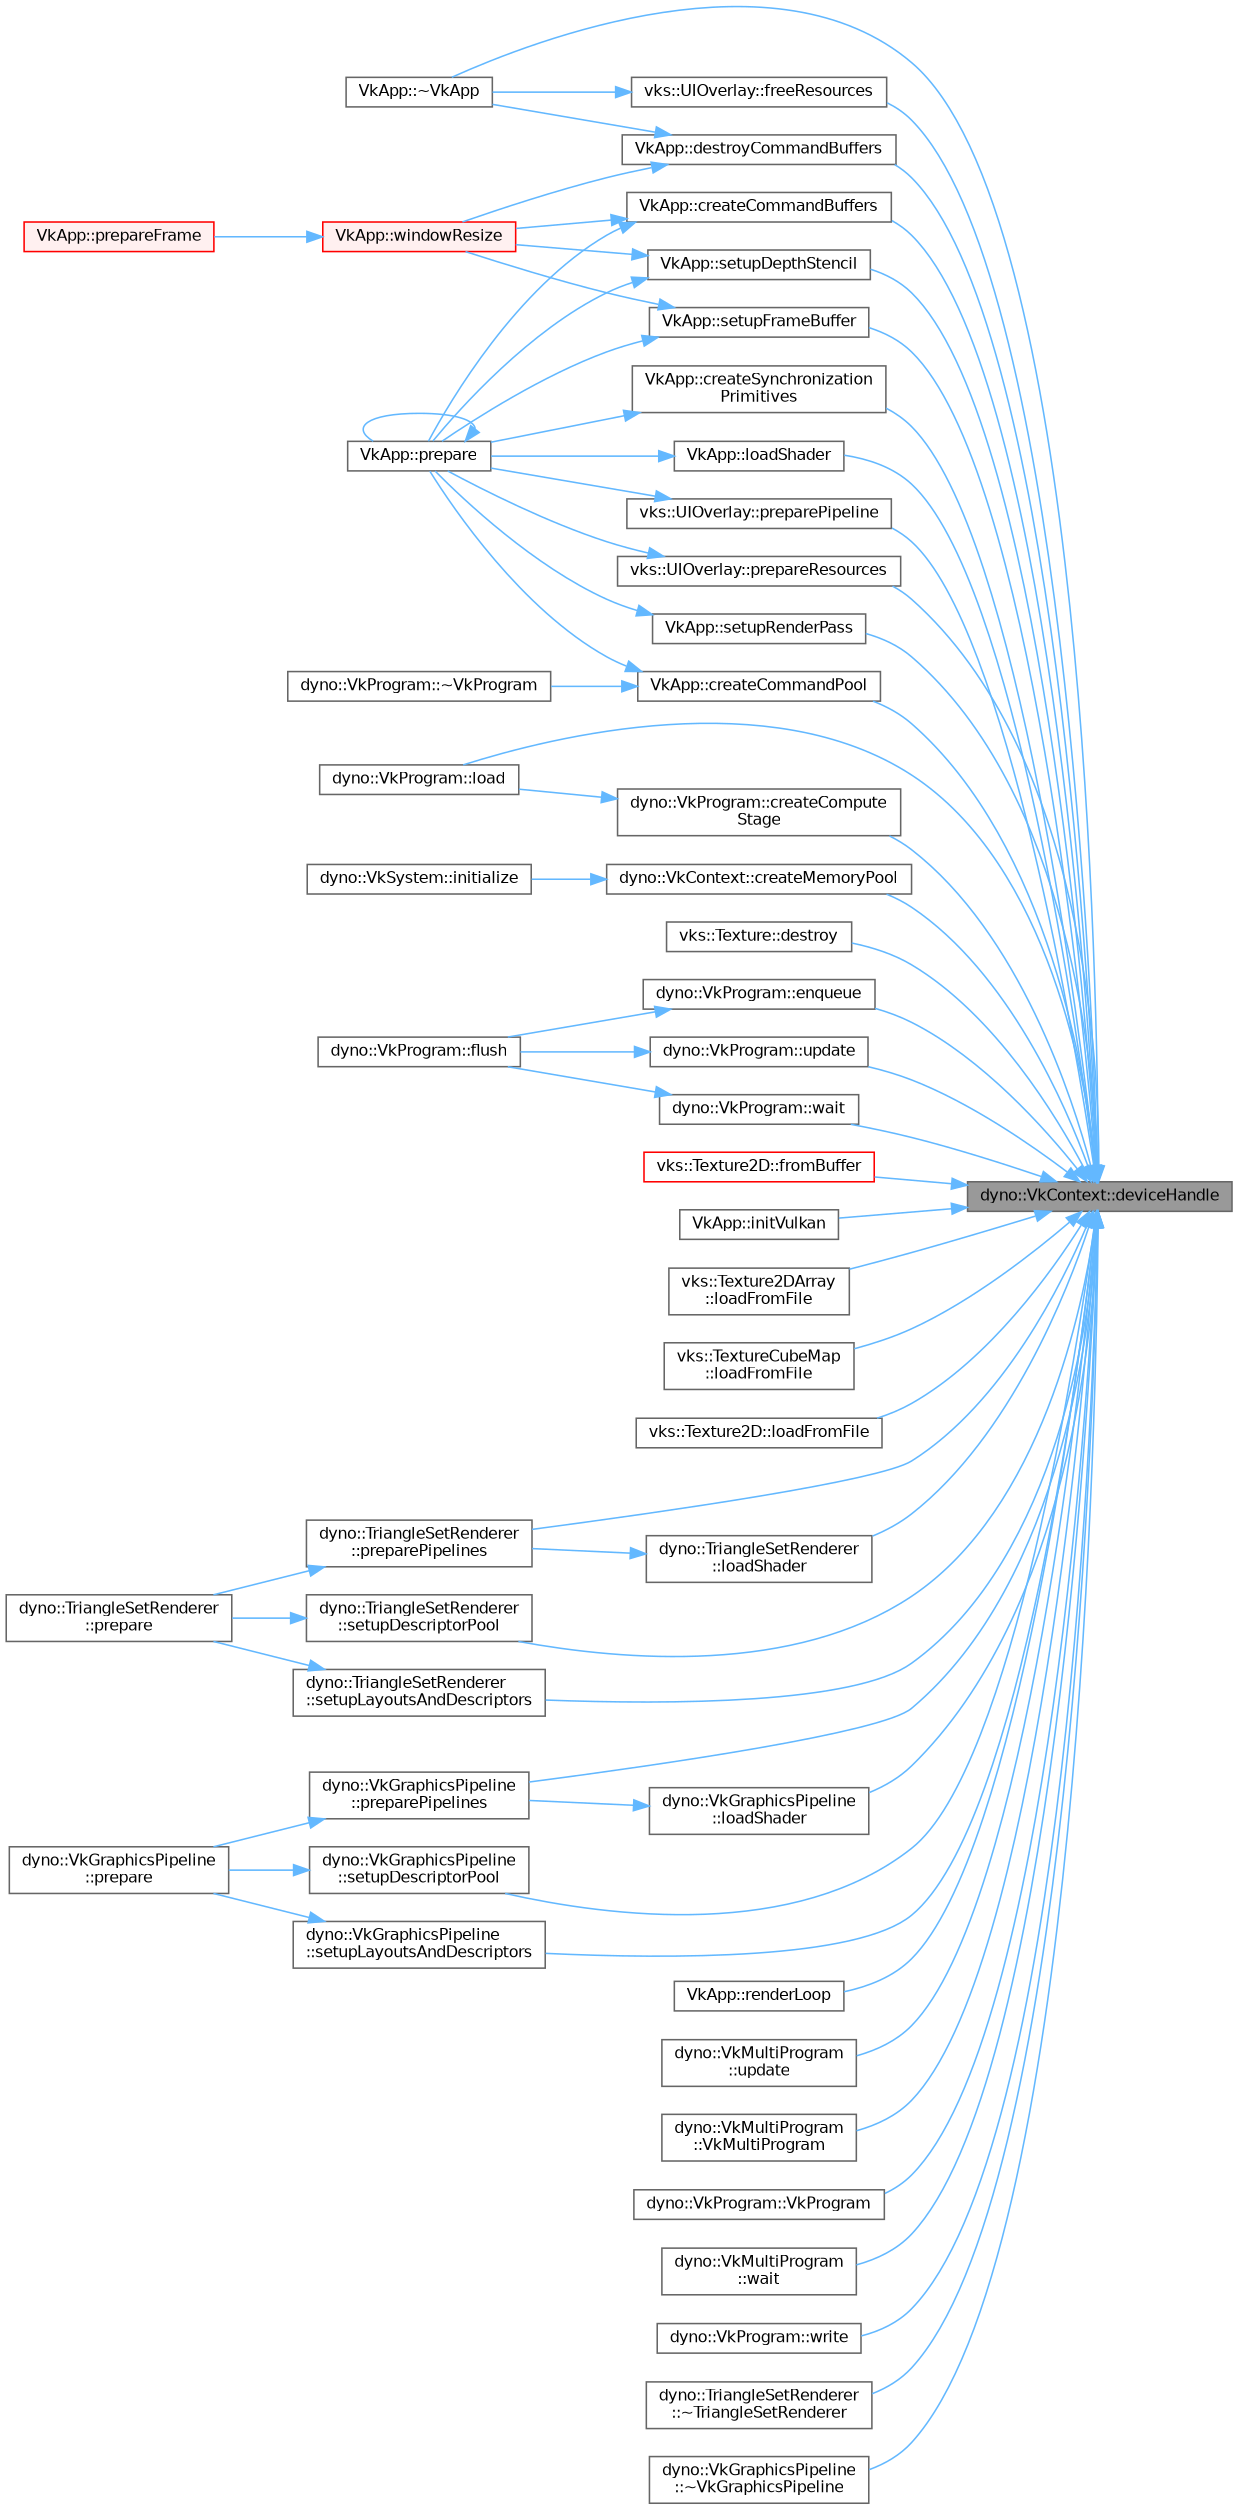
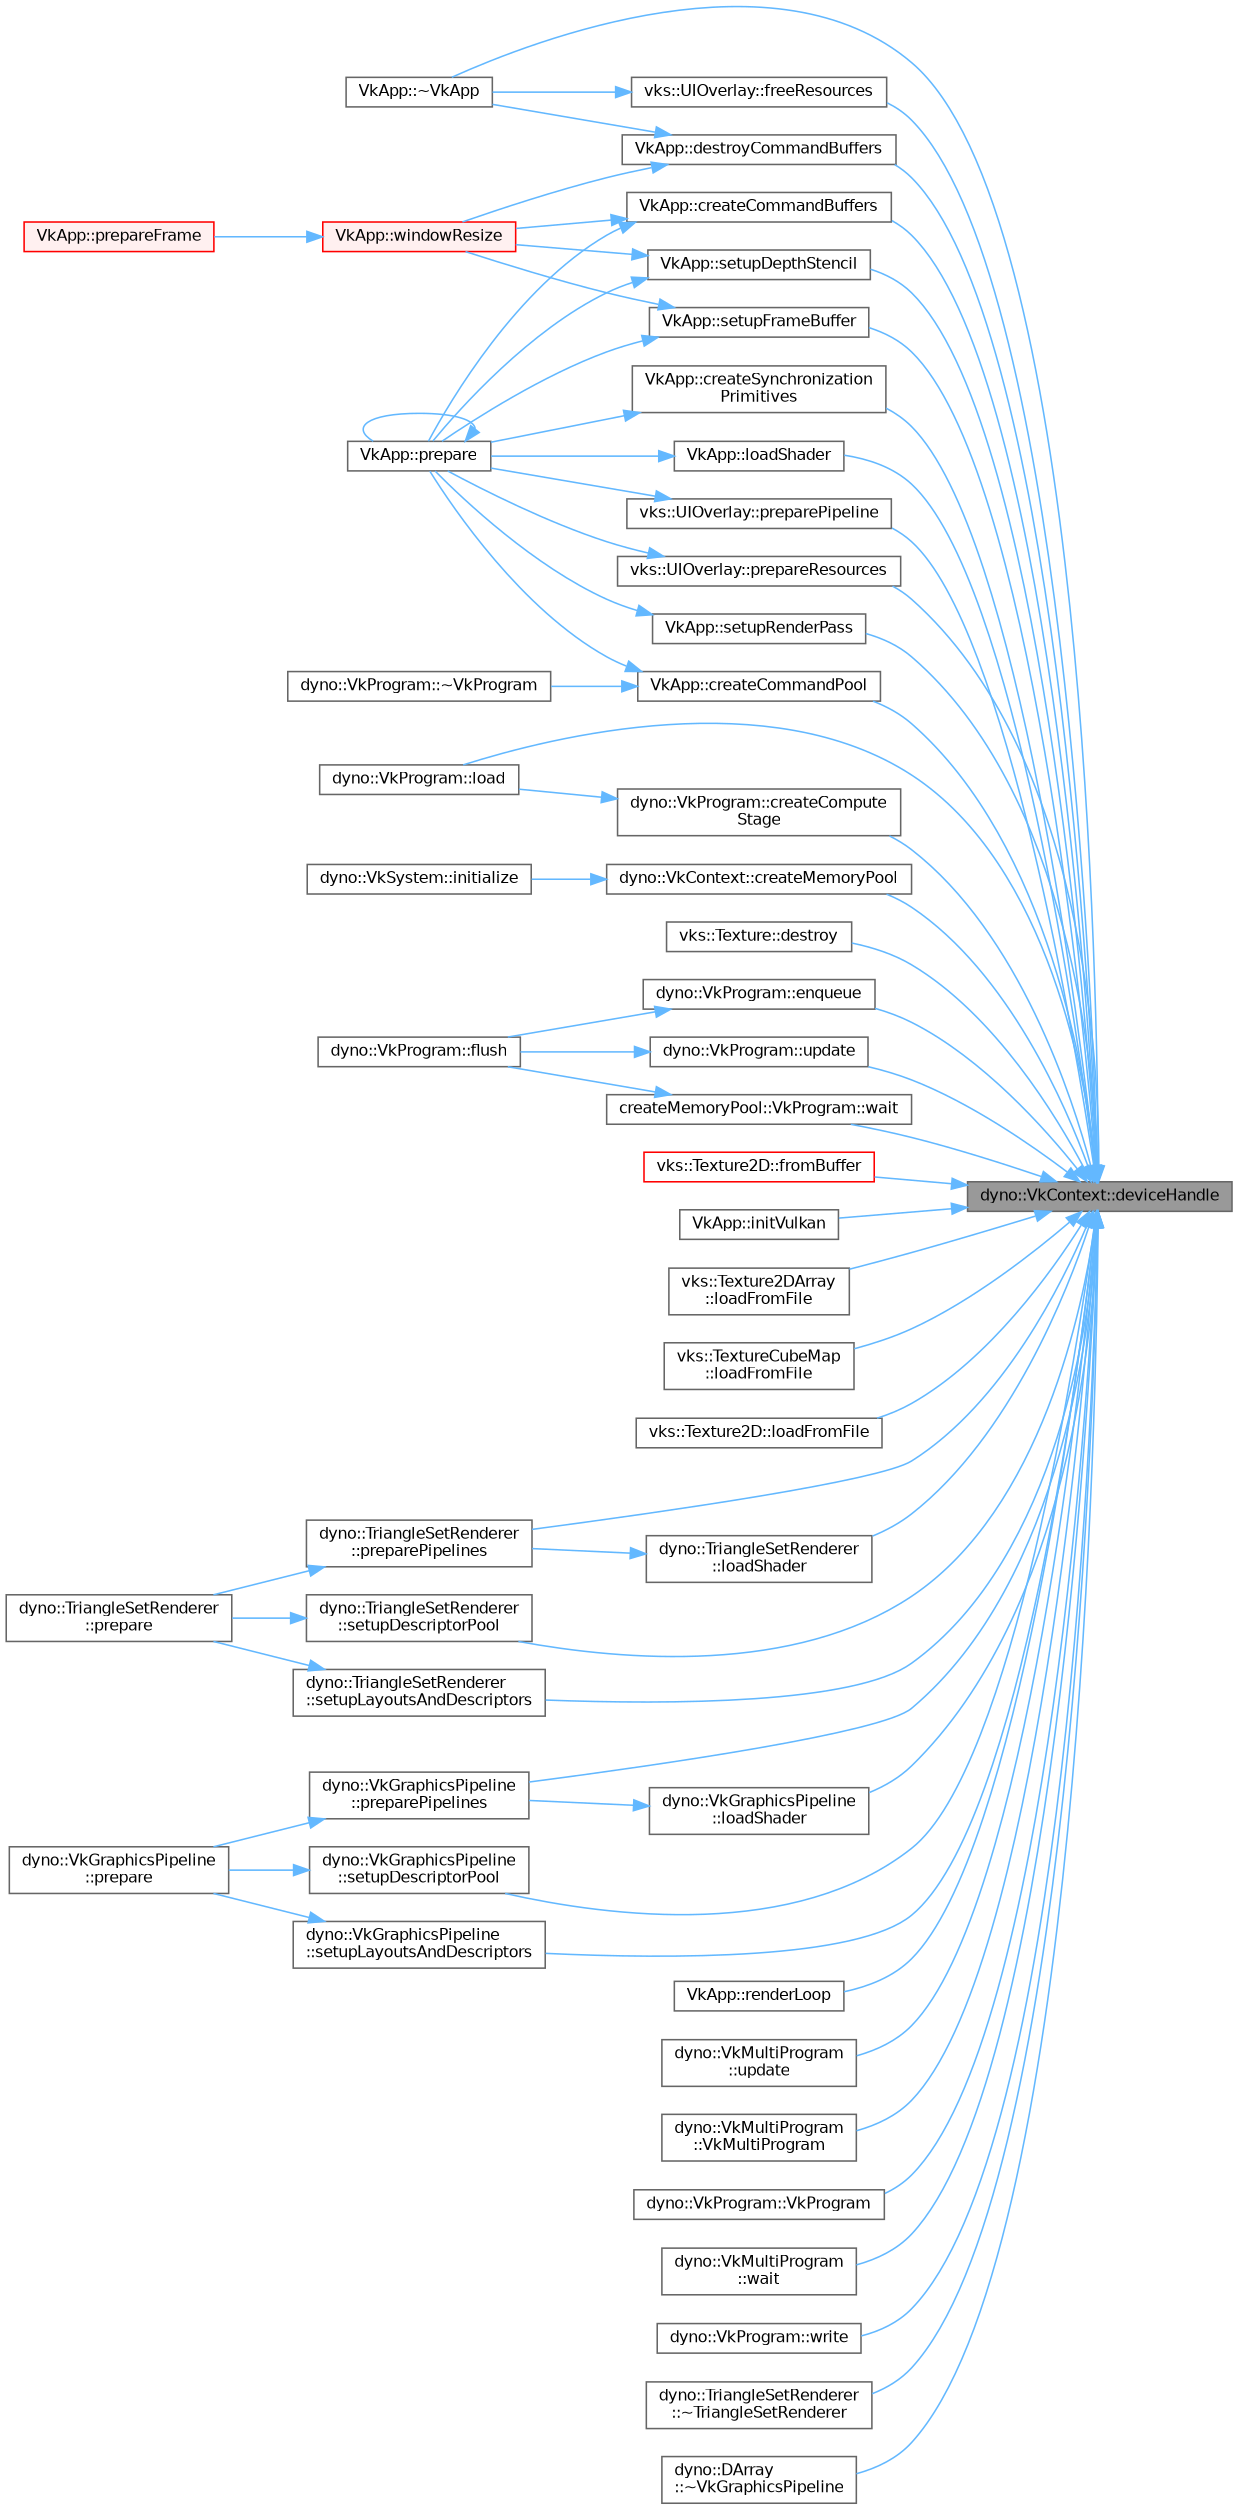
node "dyno::VkProgram::wait": label "dyno::VkProgram::wait" -> "createMemoryPool::VkProgram::wait"
node "dyno::VkGraphicsPipeline ::~VkGraphicsPipeline": label "dyno::VkGraphicsPipeline ::~VkGraphicsPipeline" -> "dyno::DArray ::~VkGraphicsPipeline"
